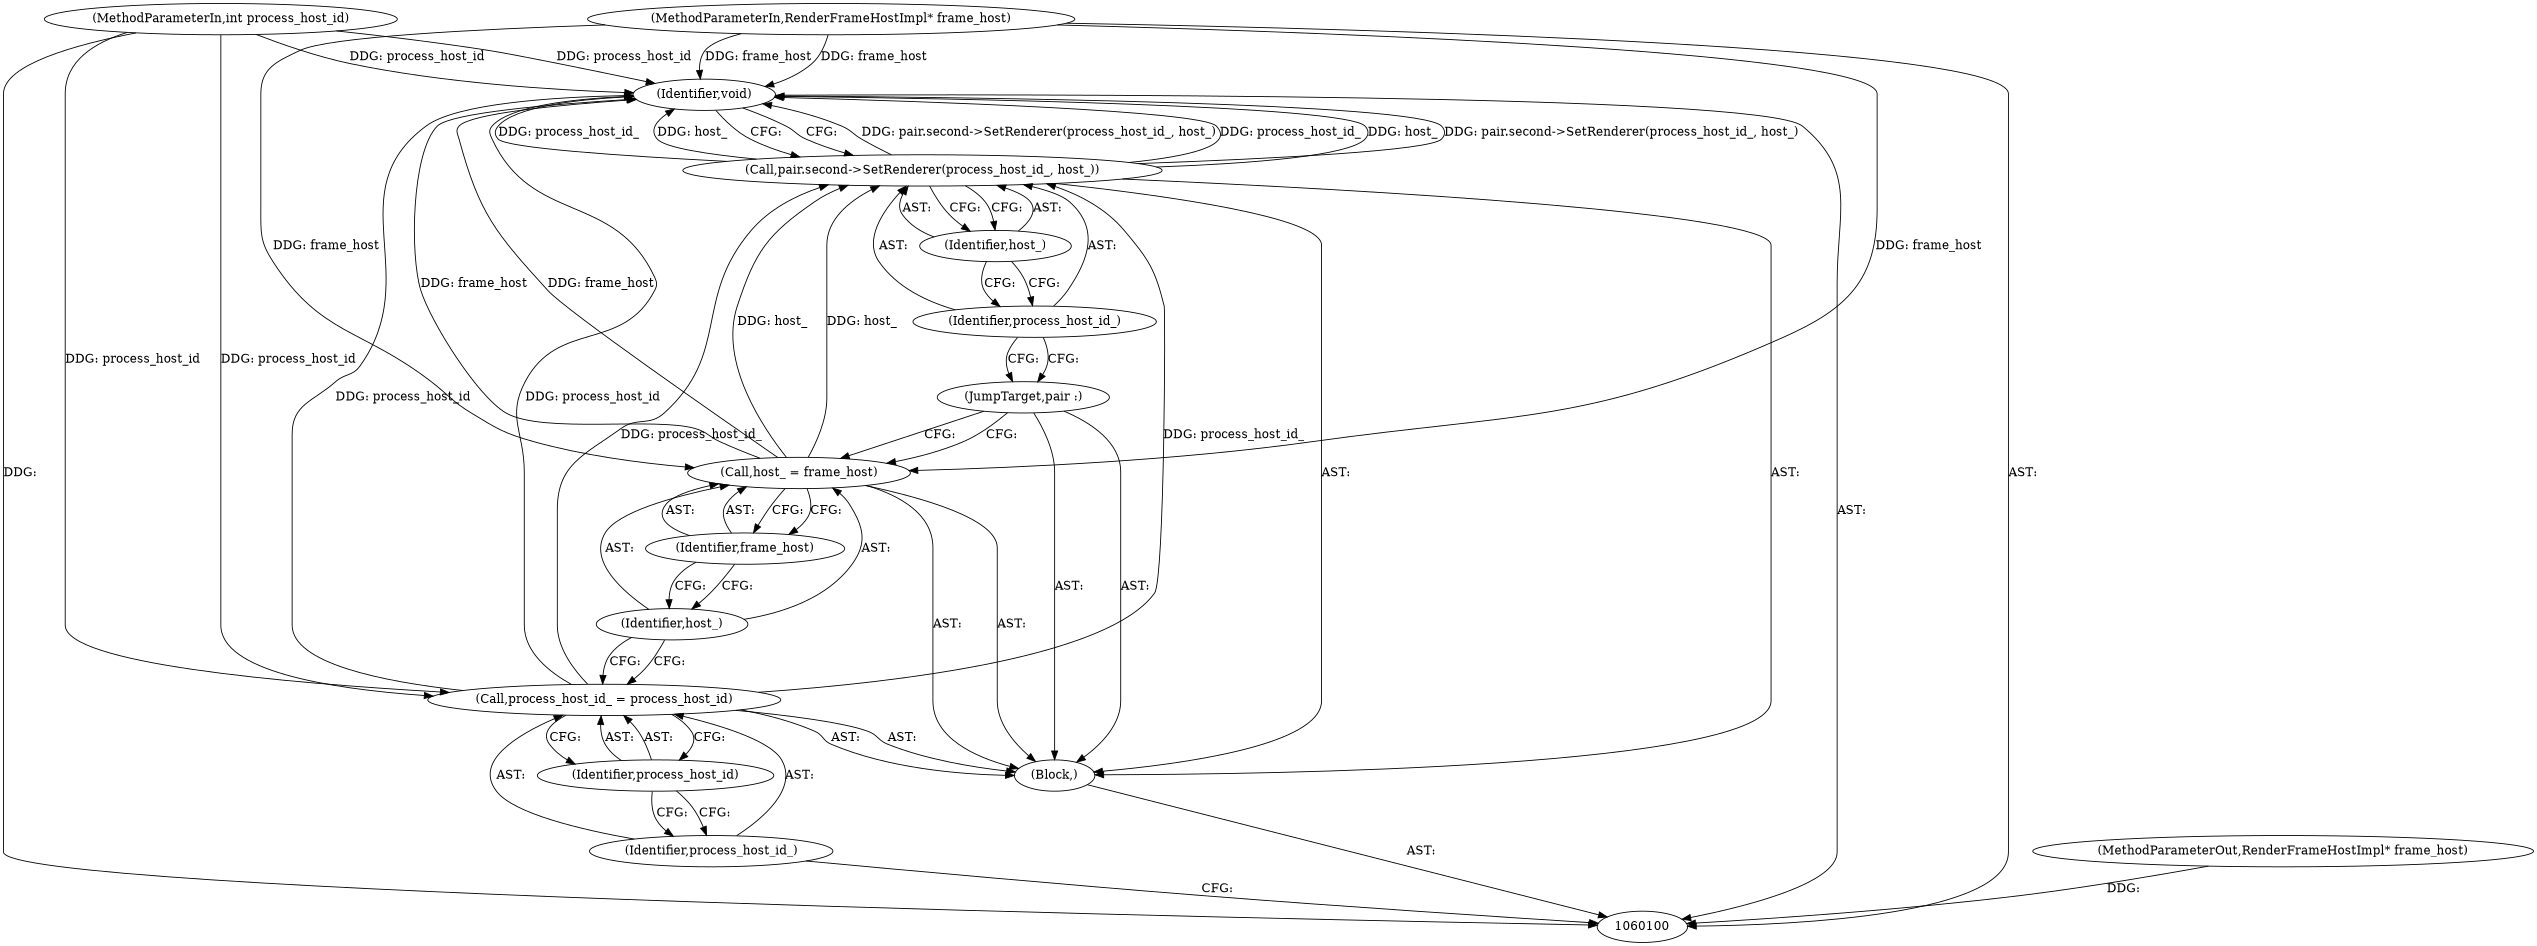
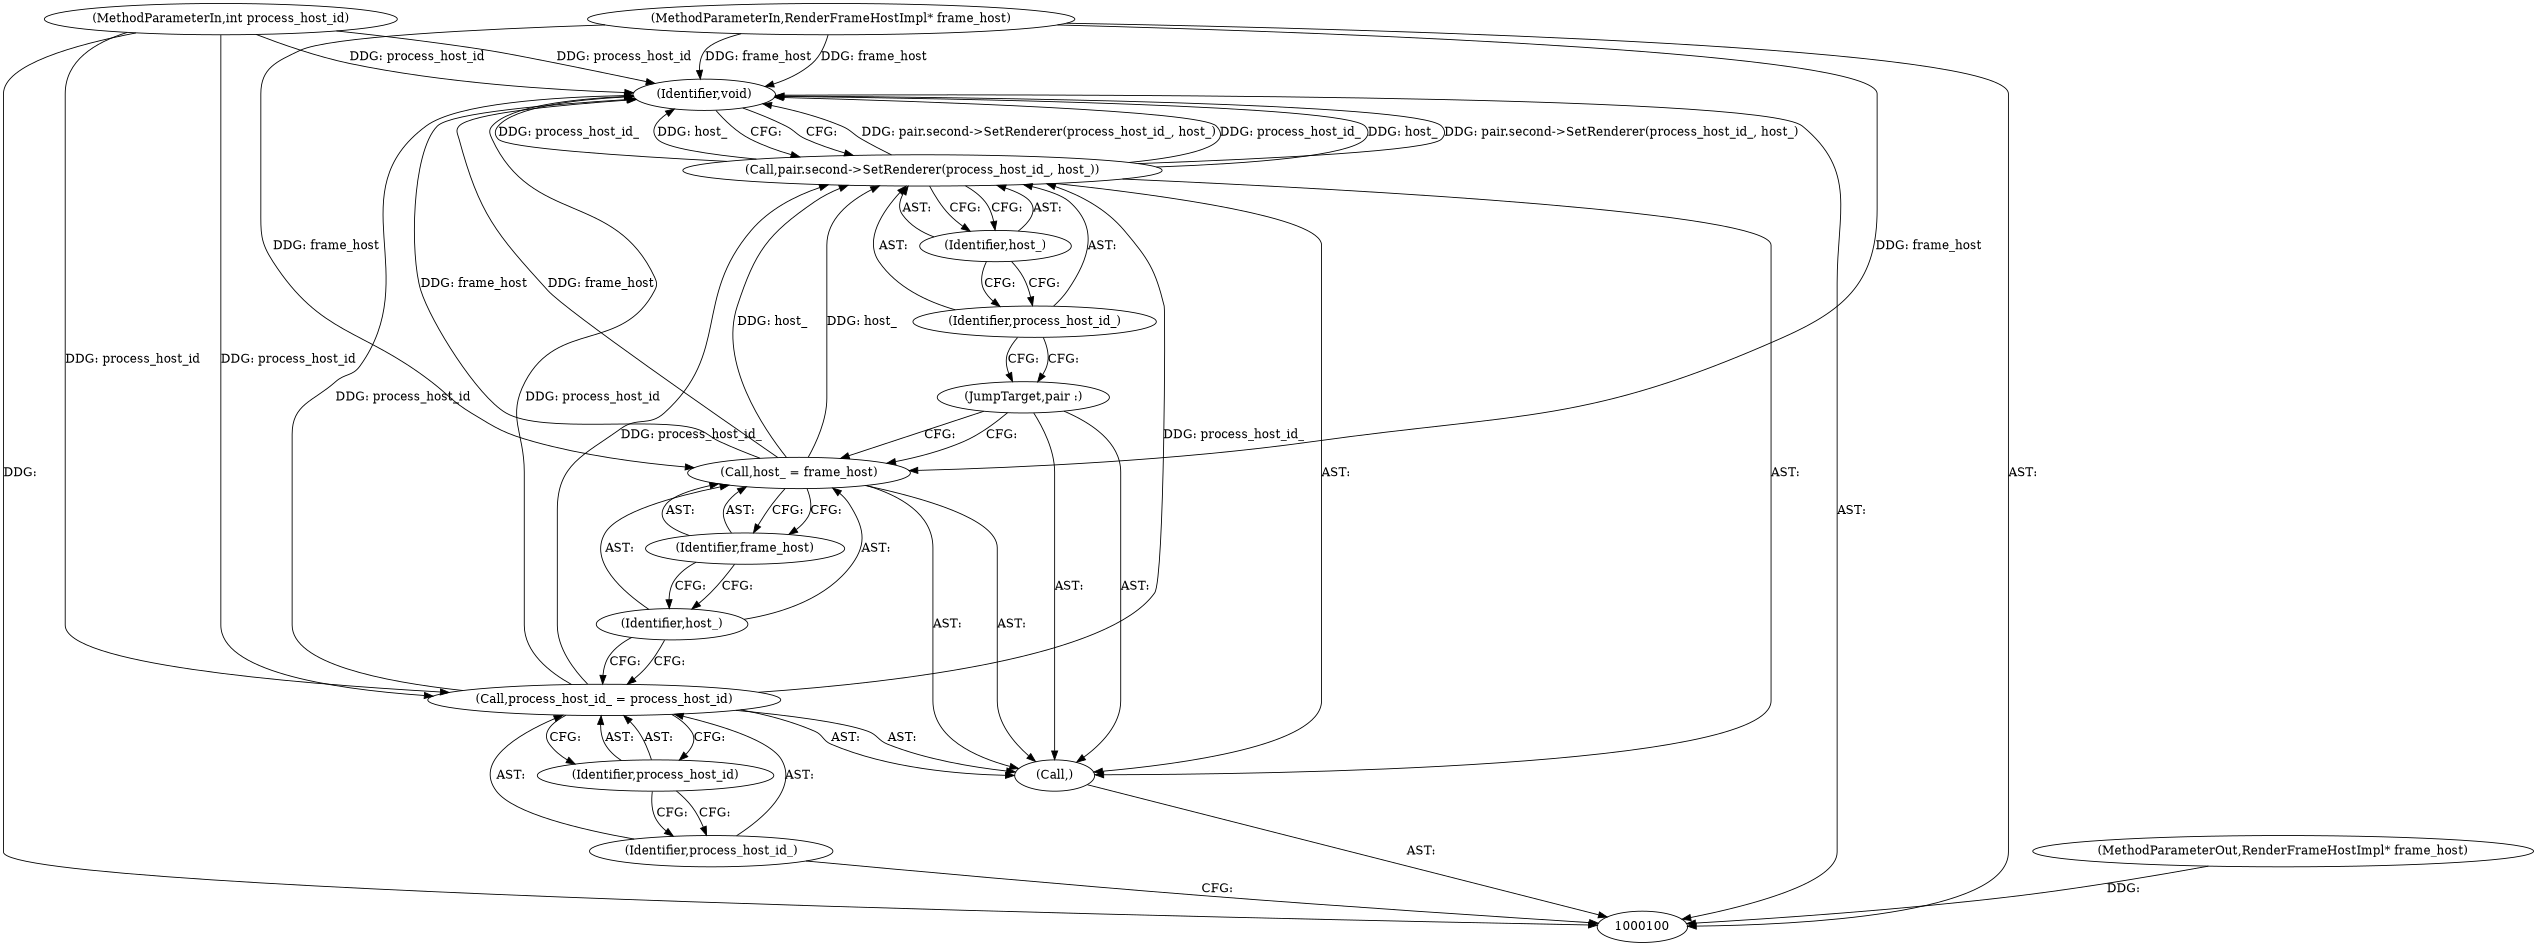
node "(Block,)": label "(Block,)" -> "(Call,)"
node "1060100": label "1060100" -> "1000100"
